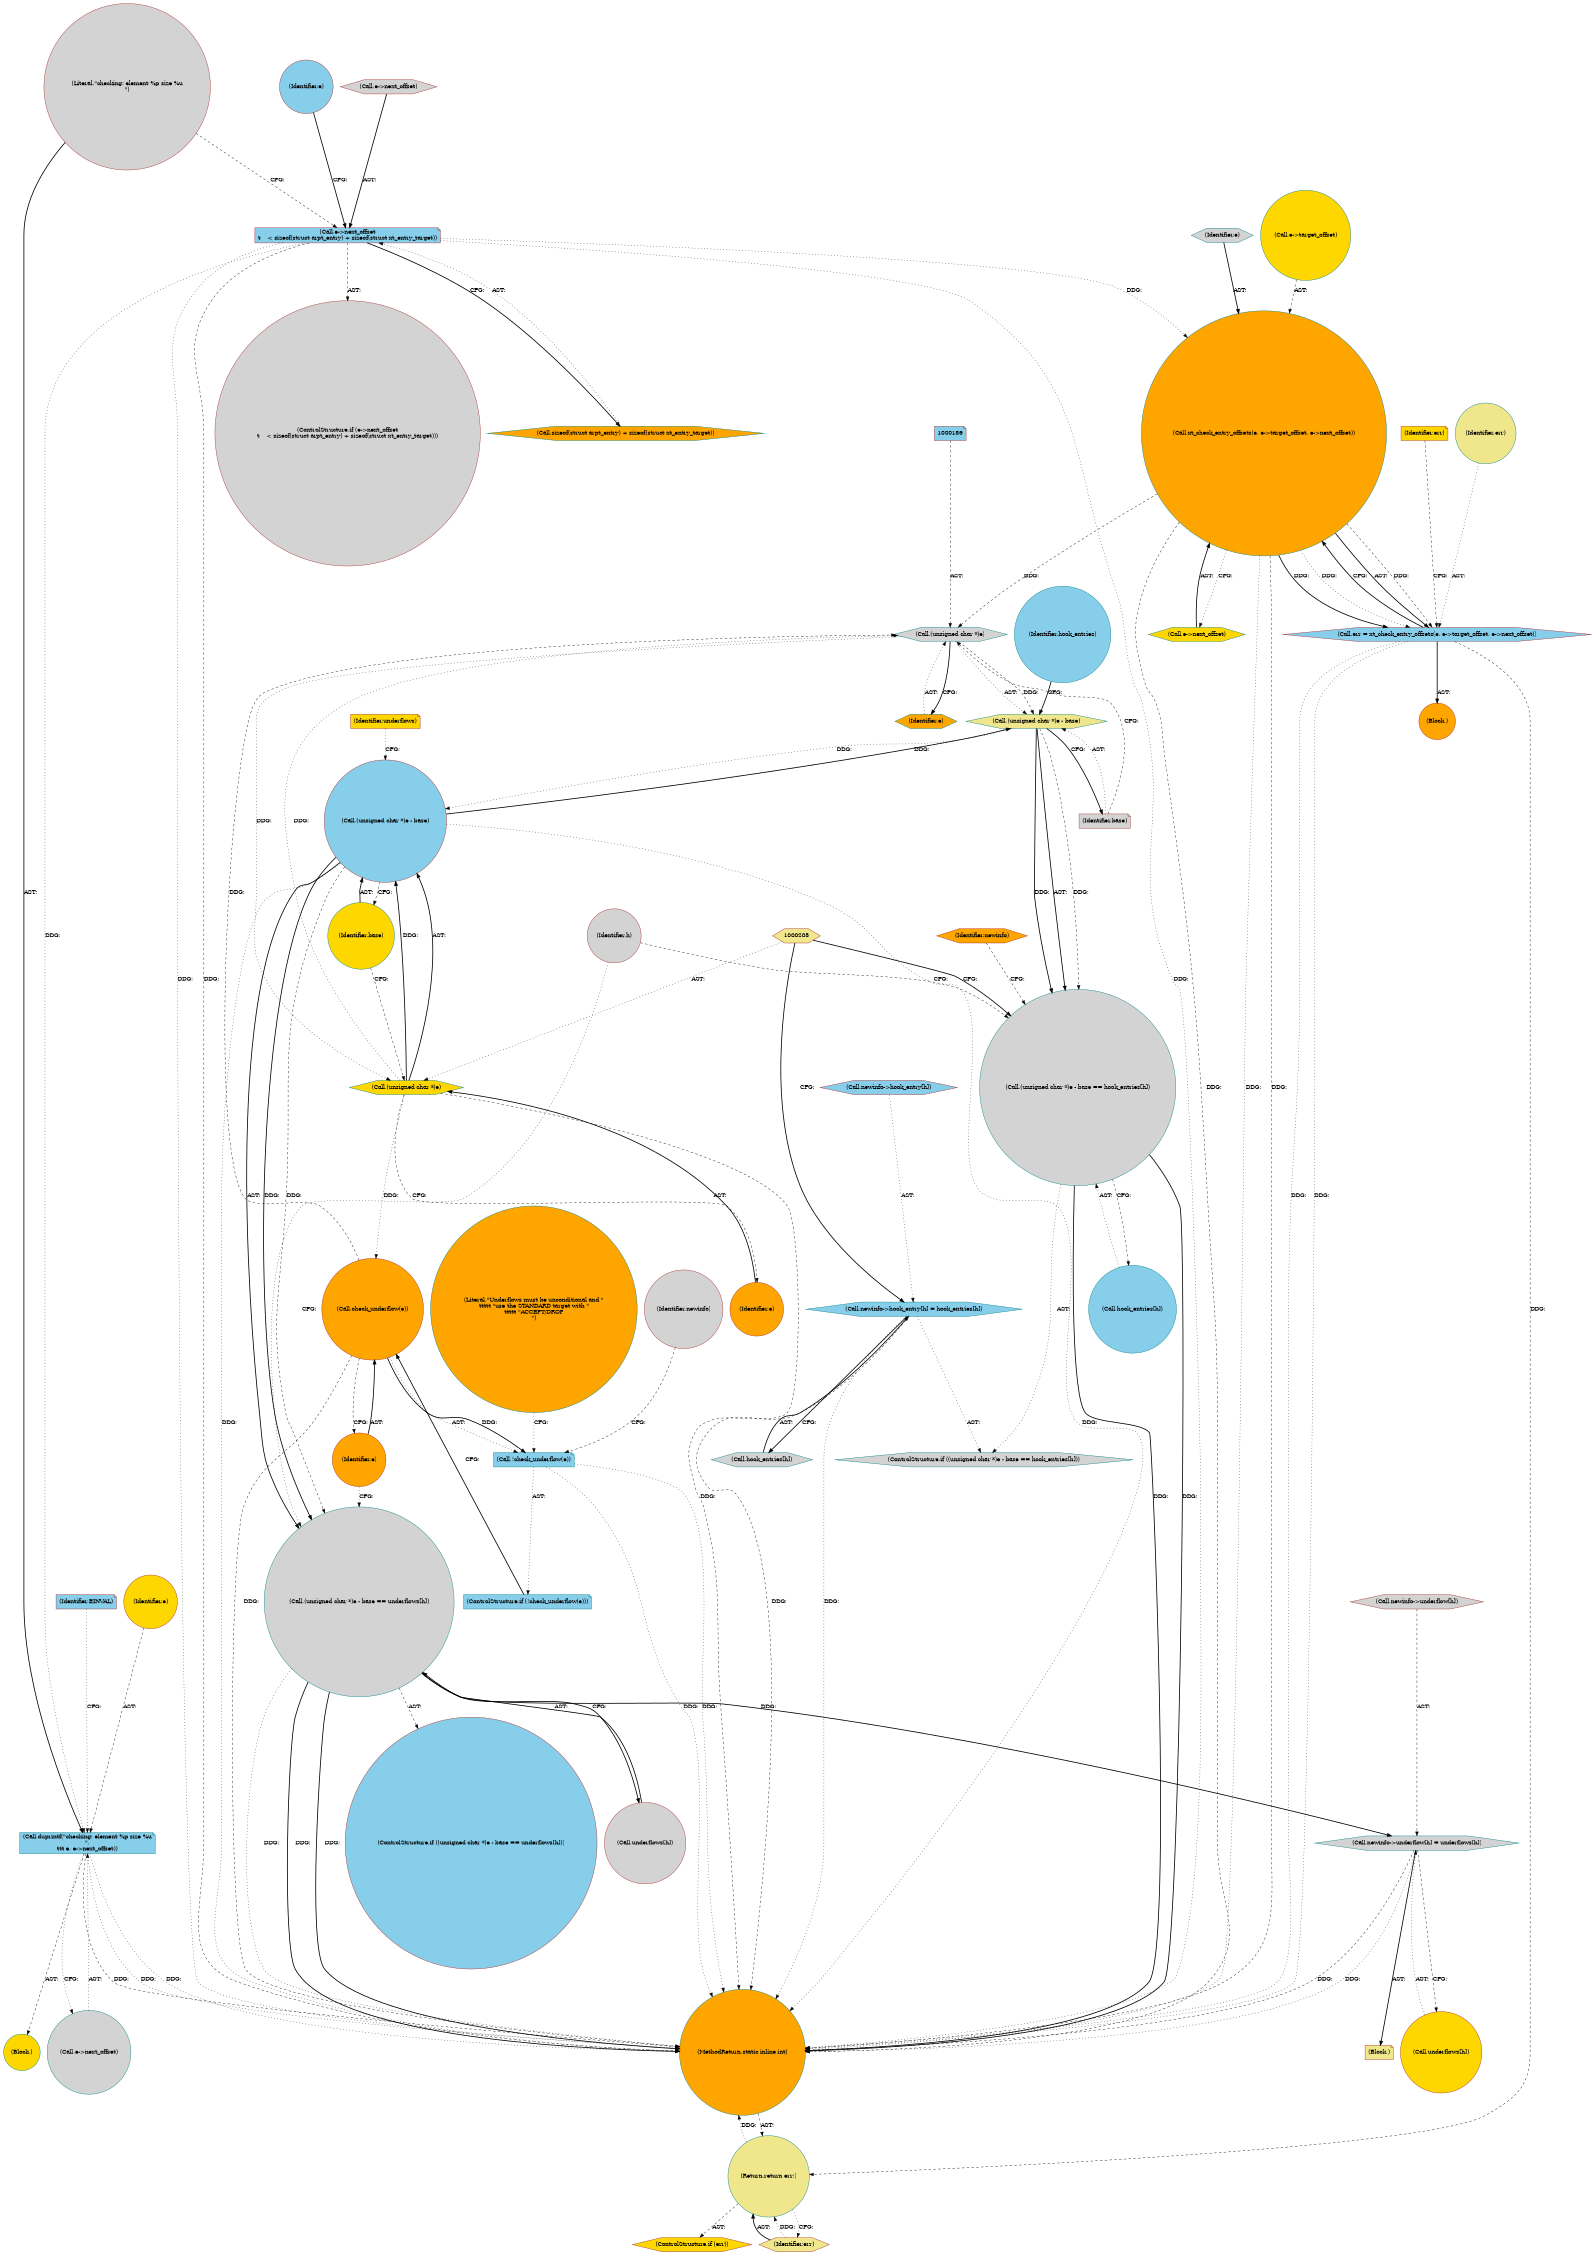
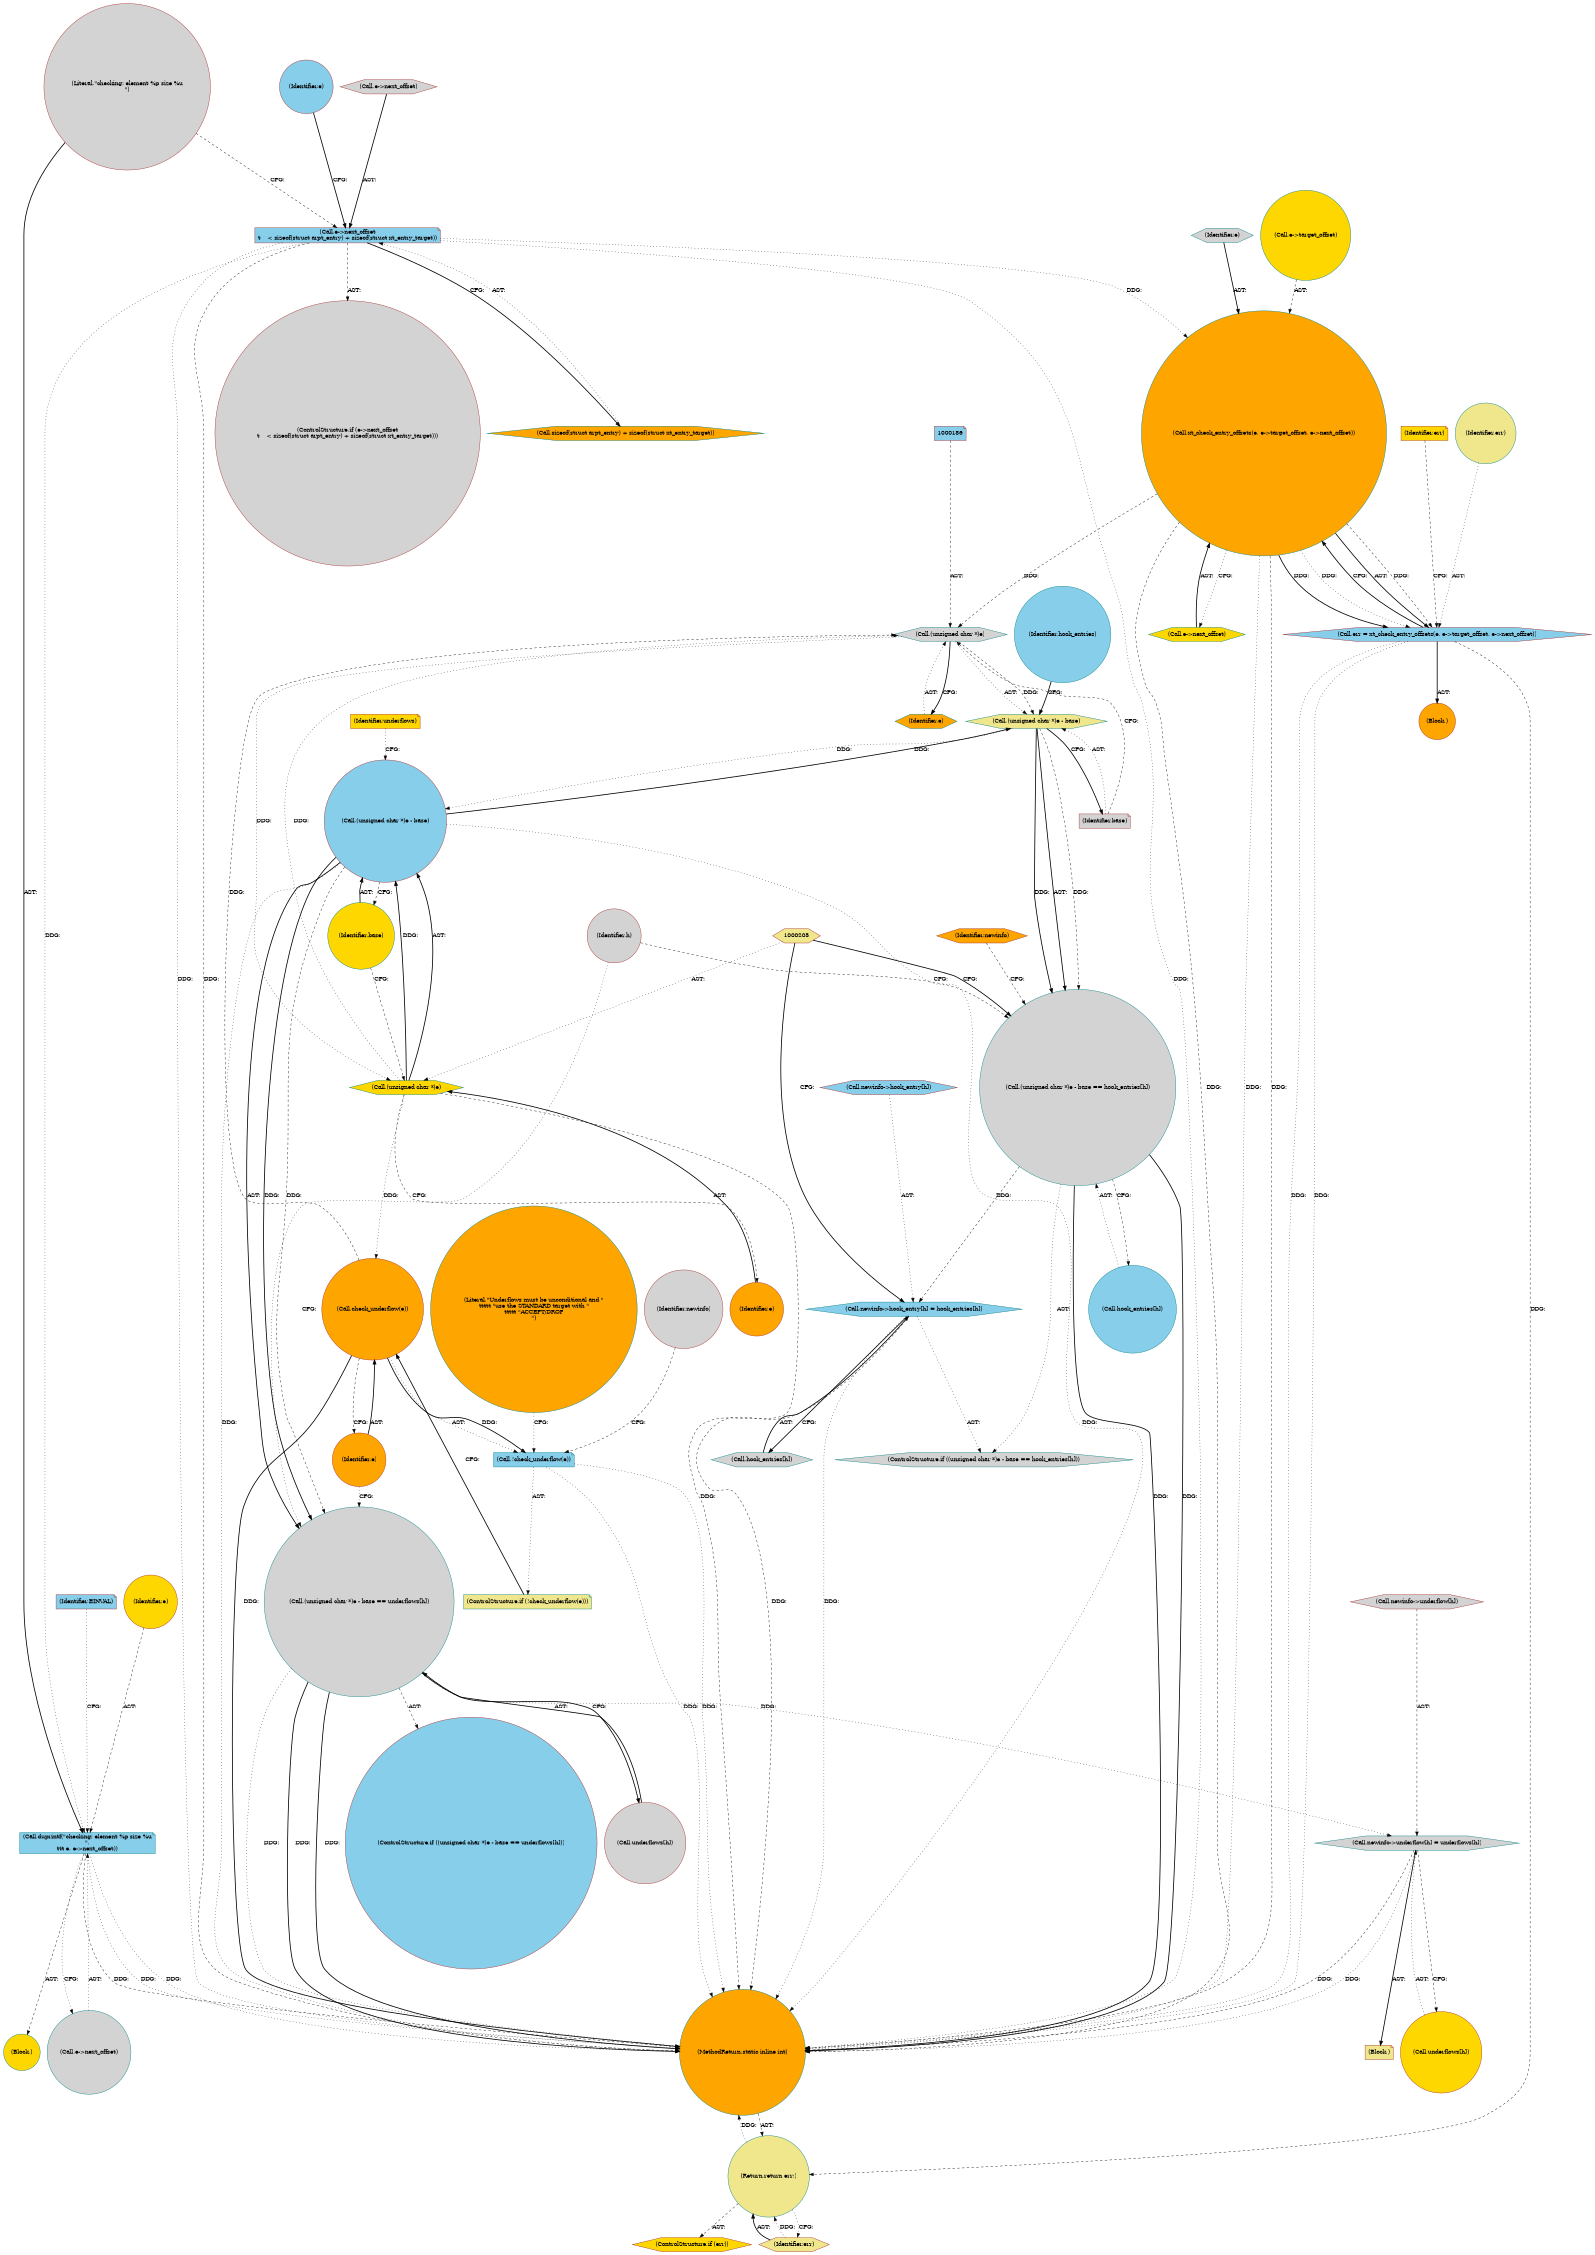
edge "(Call,(unsigned char *)e - base == hook_entries[h])" -> "(Call,newinfo->hook_entry[h] = hook_entries[h])": added, label "DDG:"
node "(ControlStructure,if (!check_underflow(e)))": fillcolor skyblue -> khaki
edge "(Call,(unsigned char *)e - base == underflows[h])" -> "(Call,newinfo->underflow[h] = underflows[h])": style bold -> dotted
edge "(Call,check_underflow(e))" -> "(MethodReturn,static inline int)": style dashed -> bold
